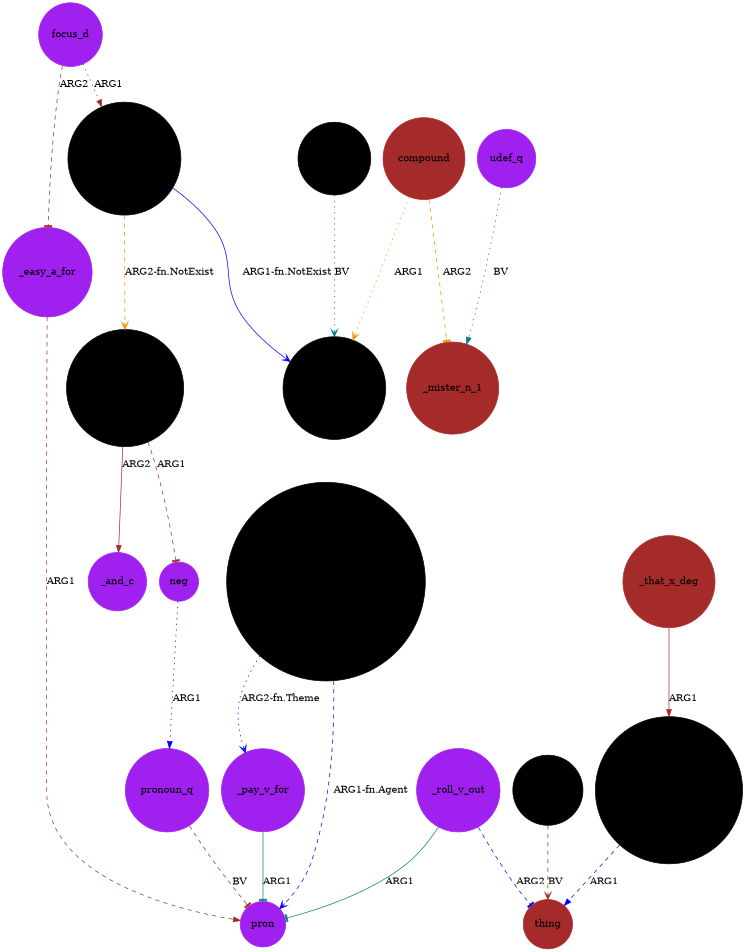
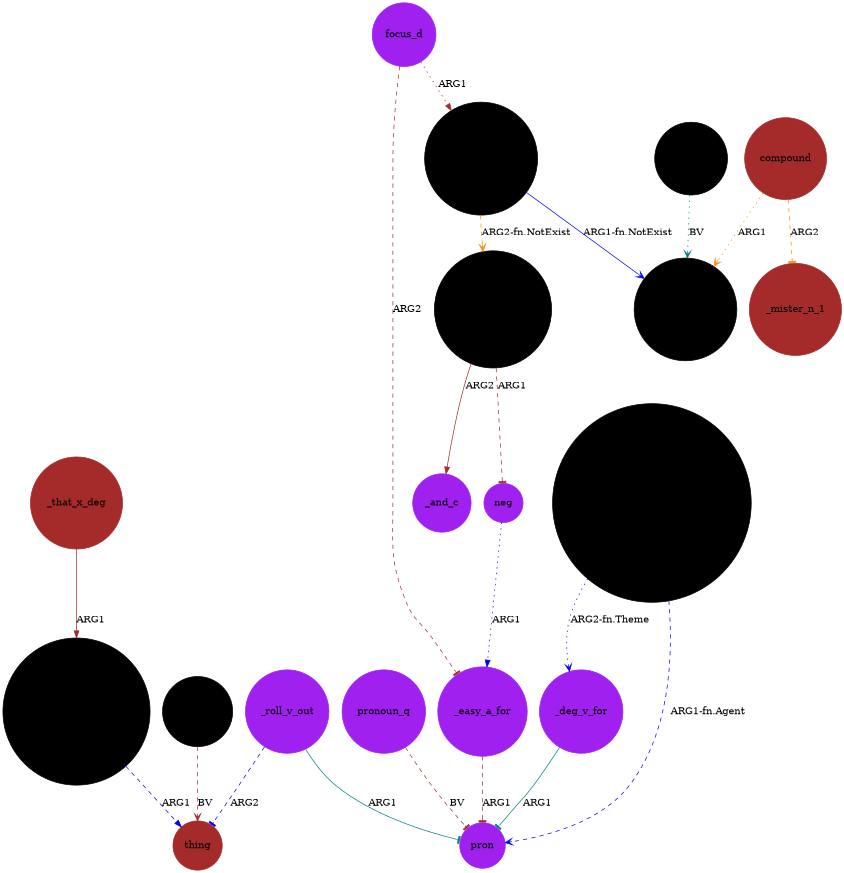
node "udef_q": removed
edge "neg" -> "pronoun_q": now "neg" -> "_easy_a_for"
edge "_easy_a_for" -> "pron": arrowhead normal -> tee
node "_pay_v_for": label "_pay_v_for" -> "_deg_v_for"
